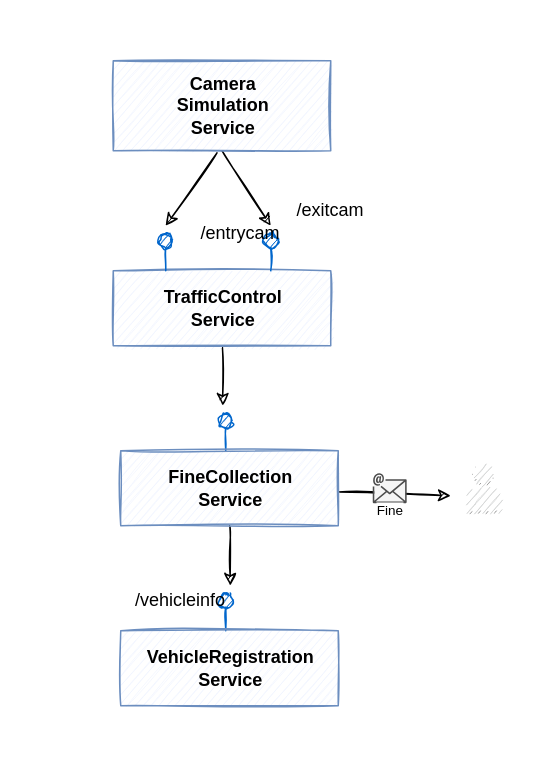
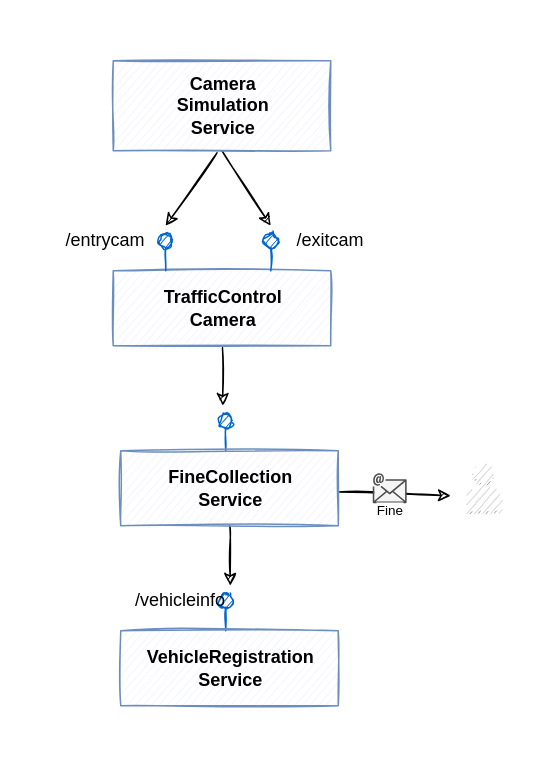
node "/exitcam": moved (331, 211) -> (331, 241)
node "/entrycam": moved (241, 233) -> (106, 241)
node "TrafficControl Service": label "TrafficControl Service" -> "TrafficControl Camera"
